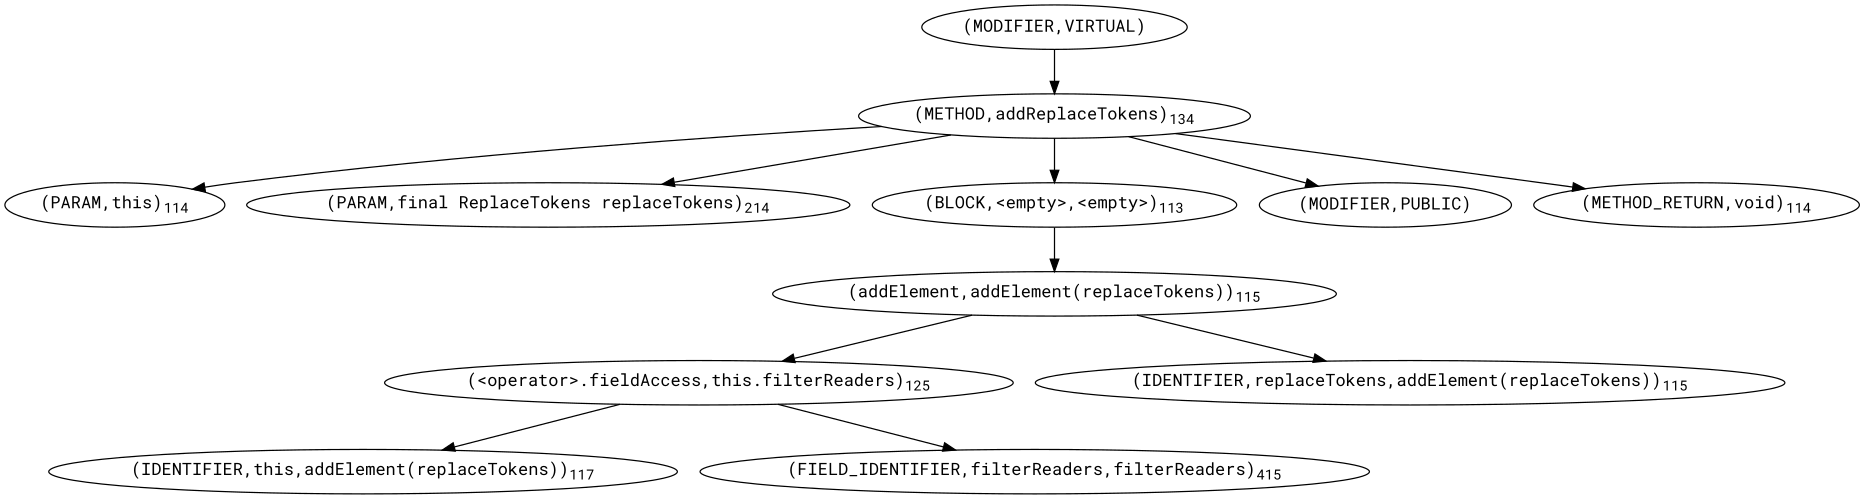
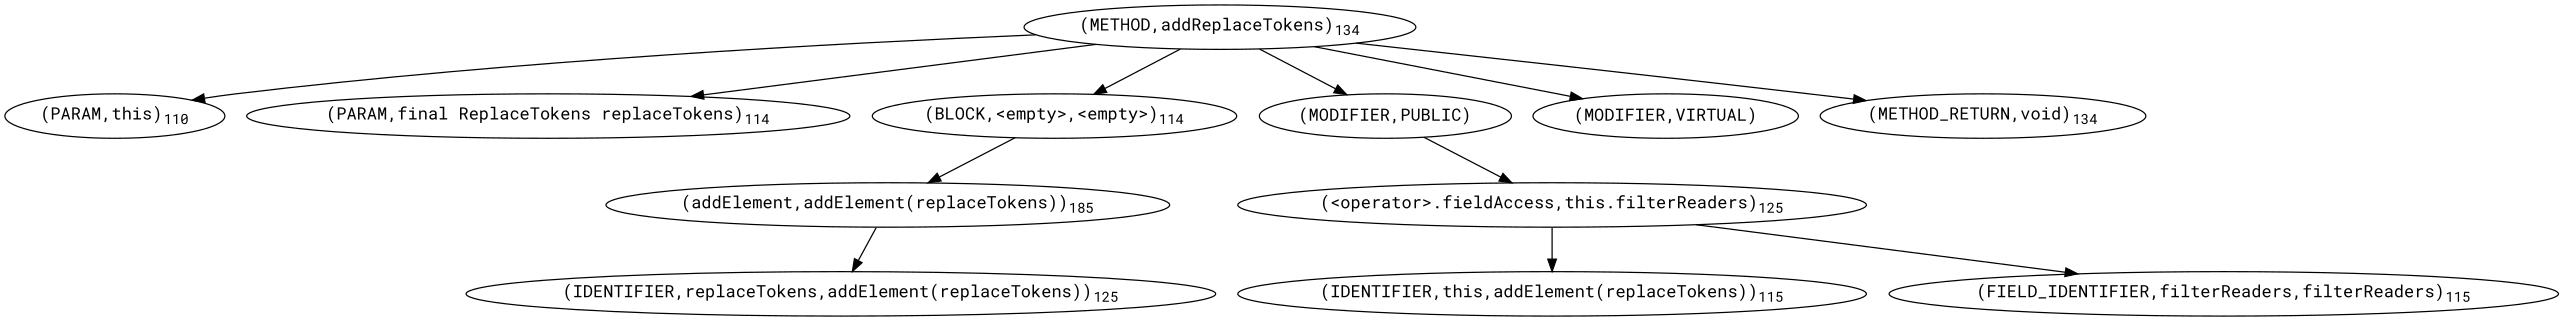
edge "(MODIFIER,VIRTUAL)" -> "(METHOD,addReplaceTokens)": reversed
node "(PARAM,this)": text "114" -> "110"
node "(PARAM,final ReplaceTokens replaceTokens)": text "214" -> "114"
node "(BLOCK,<empty>,<empty>)": text "113" -> "114"
node "(METHOD_RETURN,void)": text "114" -> "134"
node "(addElement,addElement(replaceTokens))": text "115" -> "185"
edge "(addElement,addElement(replaceTokens))" -> "(<operator>.fieldAccess,this.filterReaders)": now "(MODIFIER,PUBLIC)" -> "(<operator>.fieldAccess,this.filterReaders)"
node "(IDENTIFIER,replaceTokens,addElement(replaceTokens))": text "115" -> "125"
node "(IDENTIFIER,this,addElement(replaceTokens))": text "117" -> "115"
node "(FIELD_IDENTIFIER,filterReaders,filterReaders)": text "415" -> "115"
